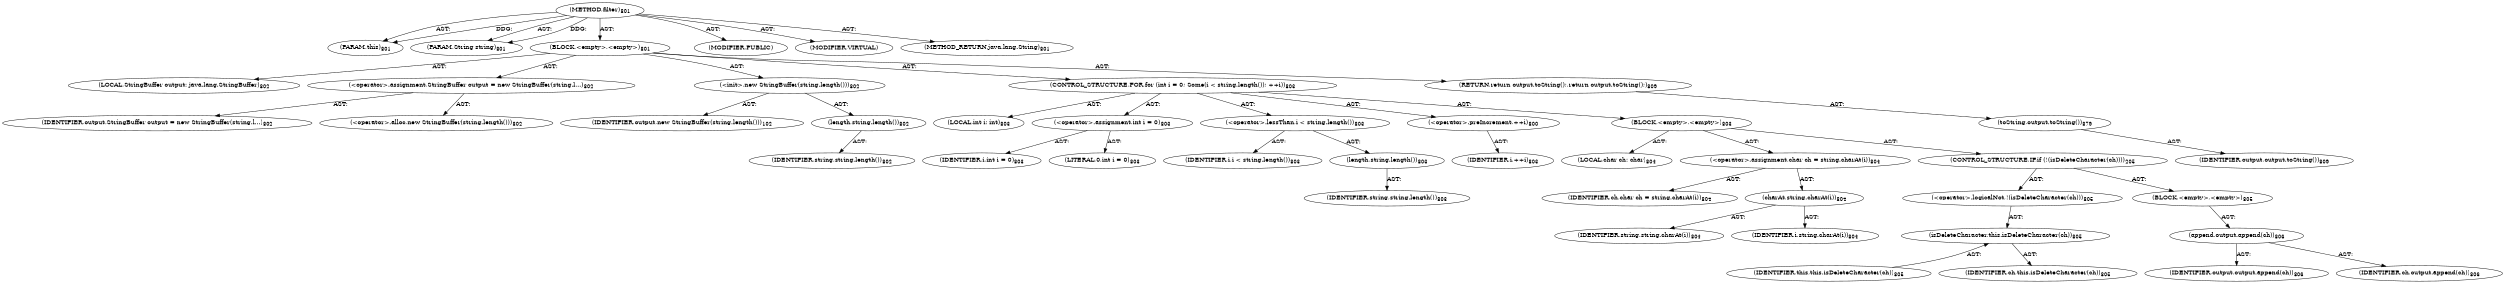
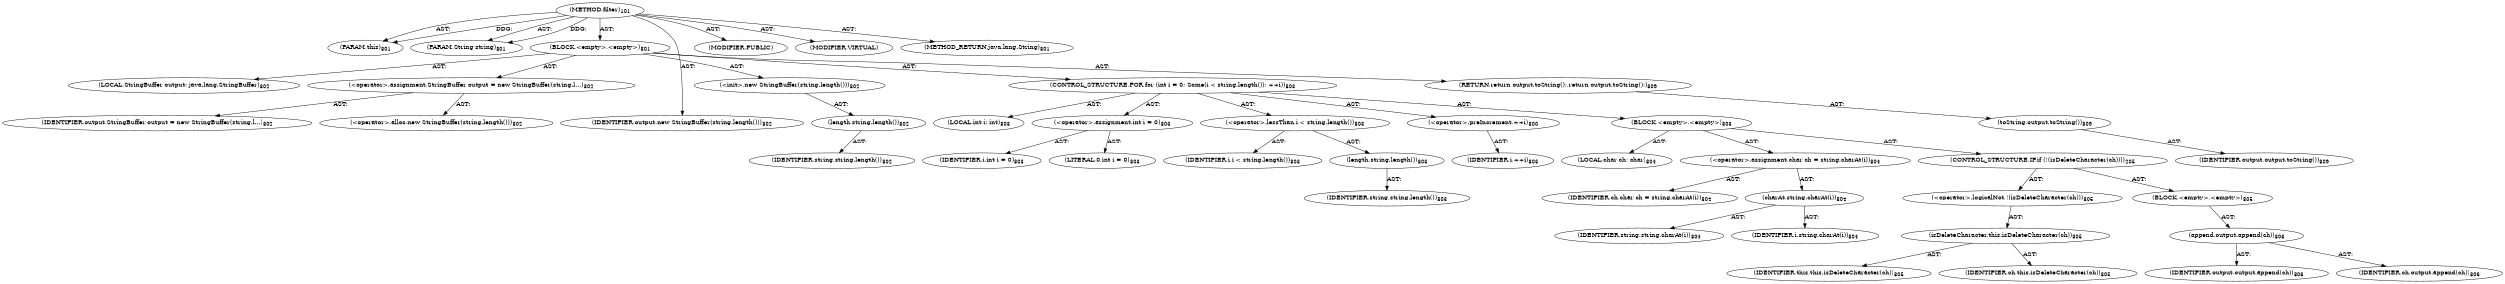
node "(METHOD,filter)": text "801" -> "101"
edge "(<init>,new StringBuffer(string.length()))" -> "(IDENTIFIER,output,new StringBuffer(string.length()))": now "(METHOD,filter)" -> "(IDENTIFIER,output,new StringBuffer(string.length()))"
node "(IDENTIFIER,output,new StringBuffer(string.length()))": text "102" -> "802"
node "(toString,output.toString())": text "879" -> "809"
edge "(IDENTIFIER,this,this.isDeleteCharacter(ch))" -> "(isDeleteCharacter,this.isDeleteCharacter(ch))": reversed
